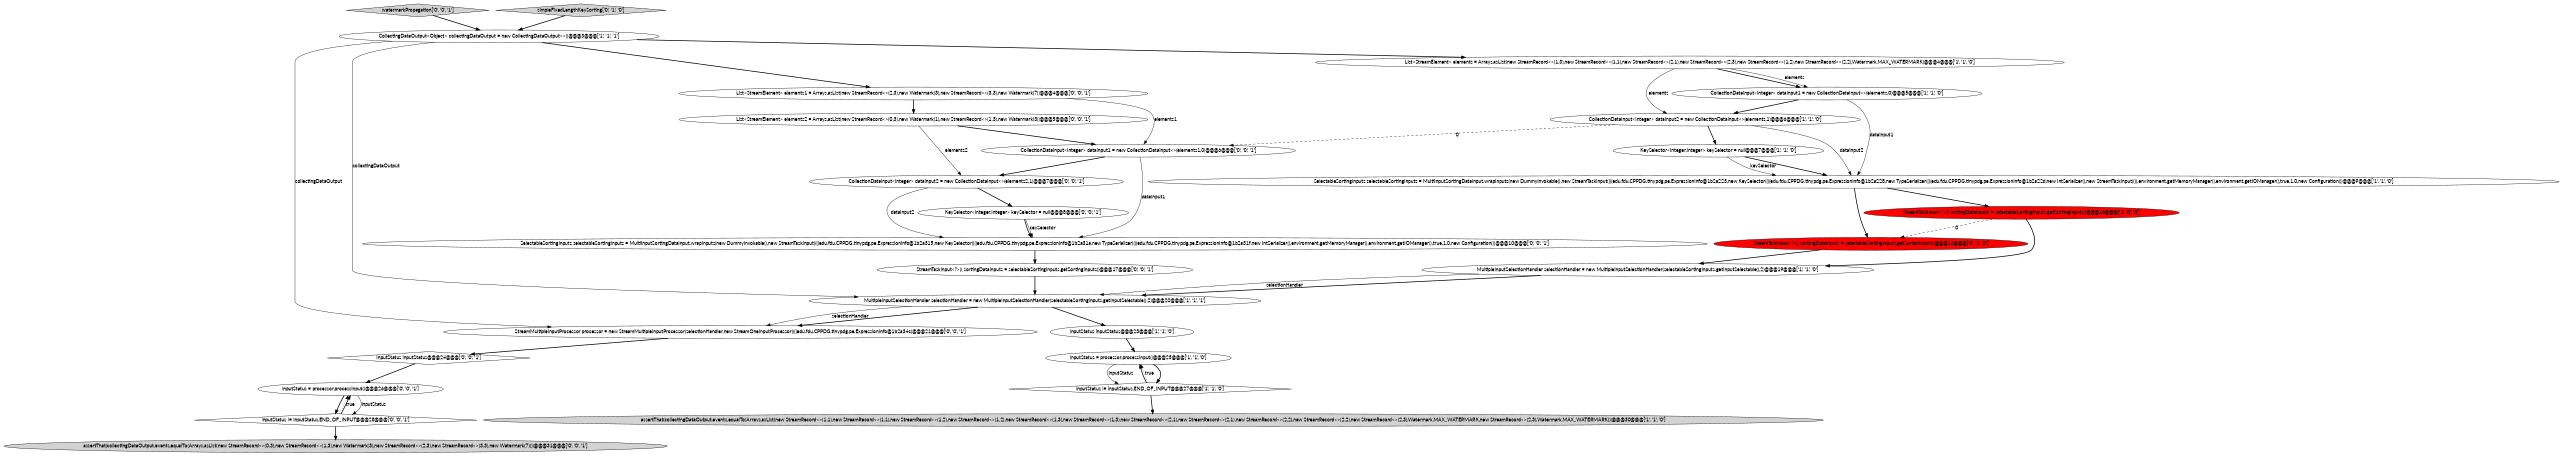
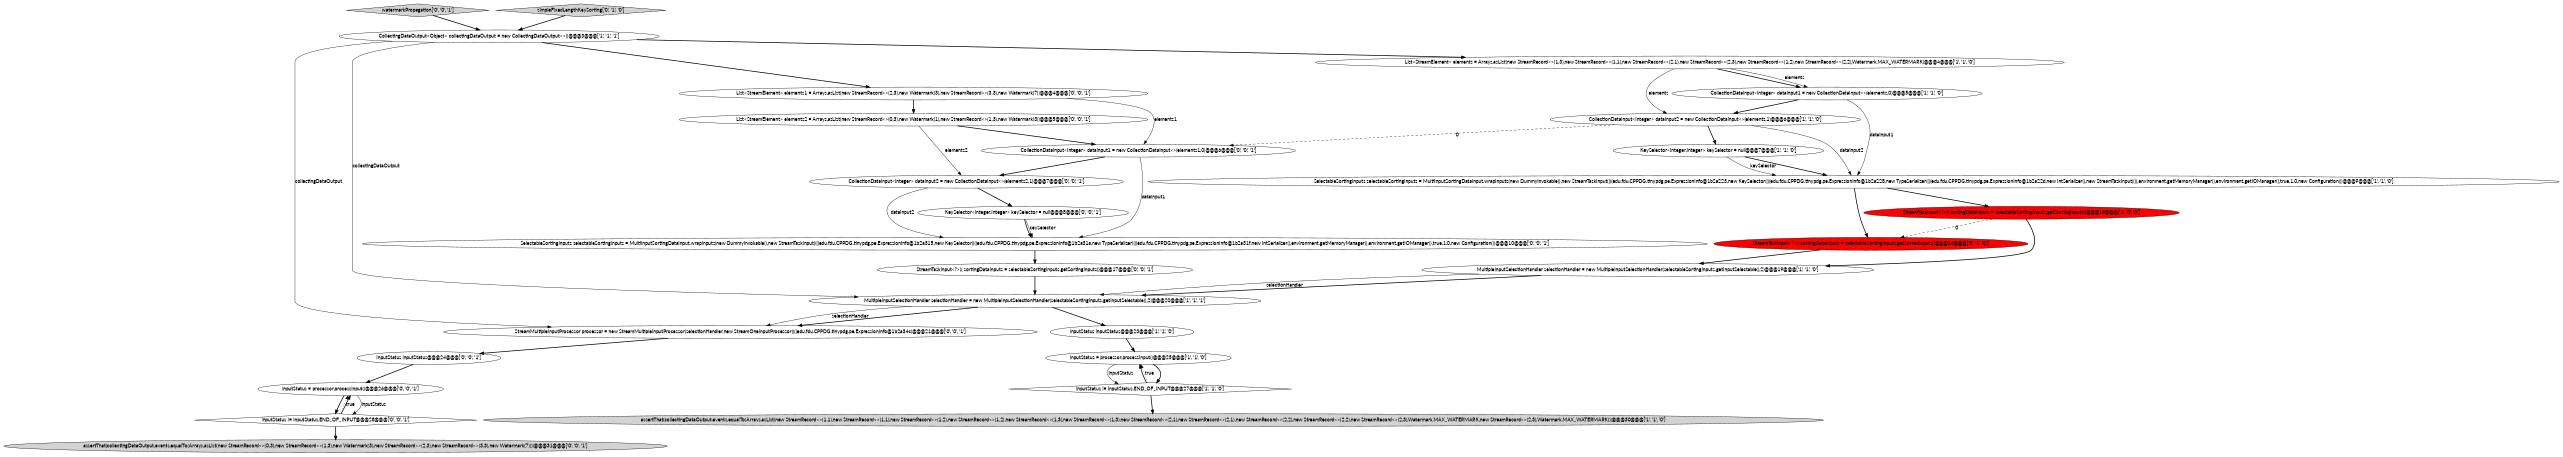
node "InputStatus inputStatus@@@24@@@['0', '0', '1']": shape diamond -> ellipse
